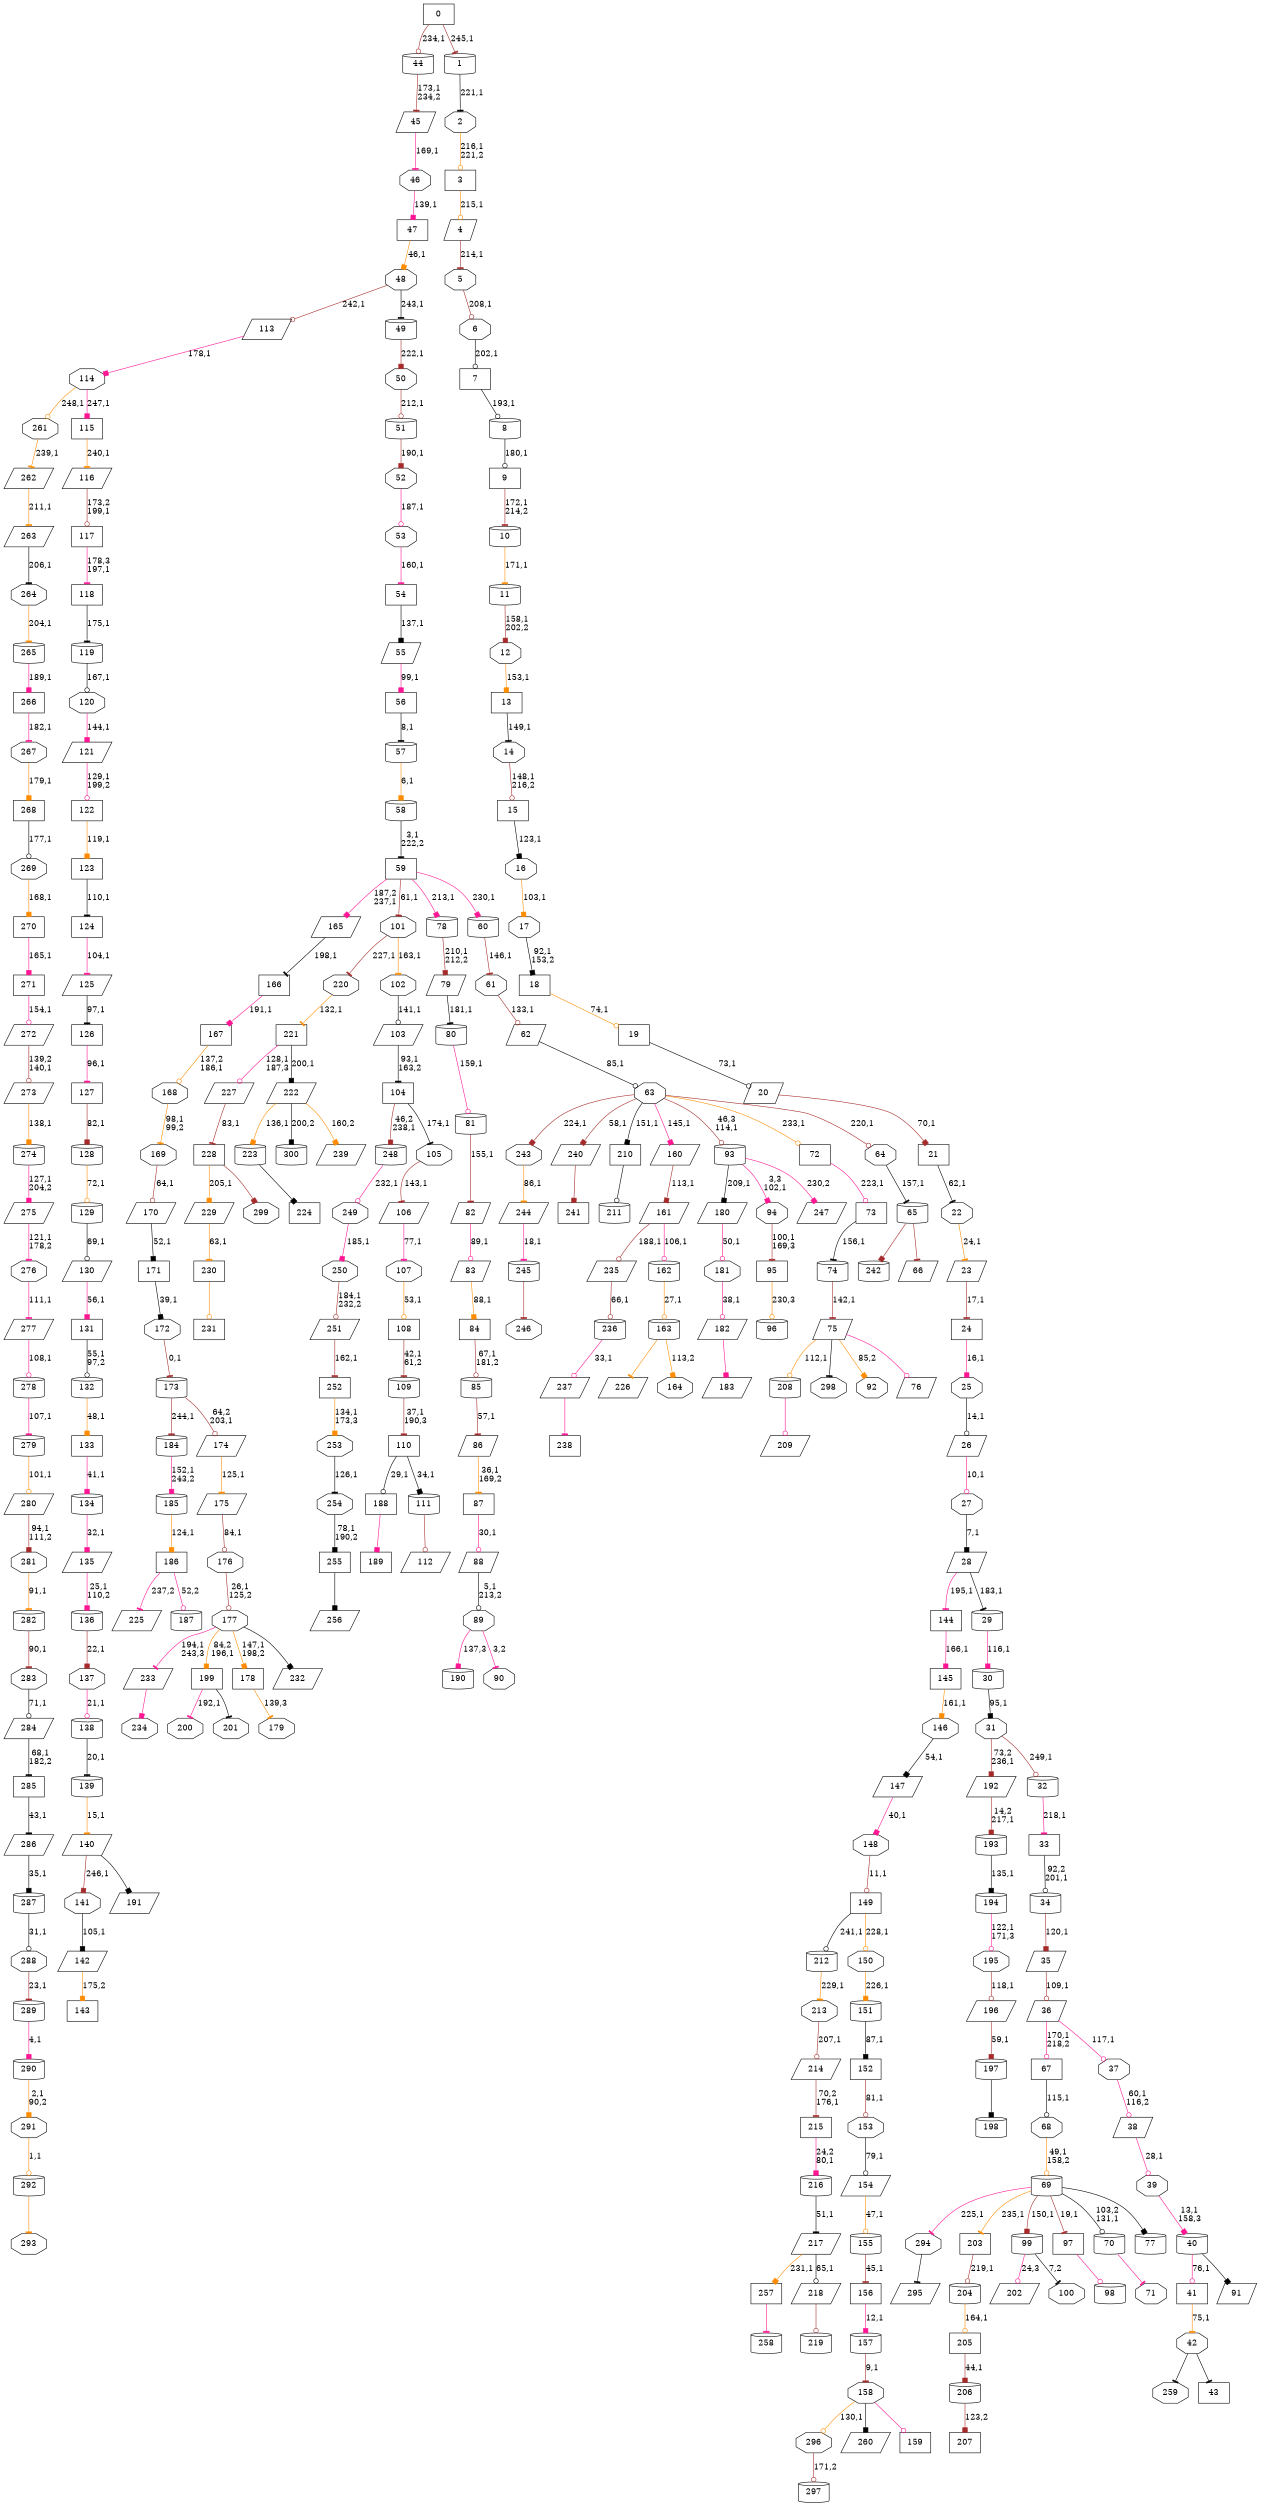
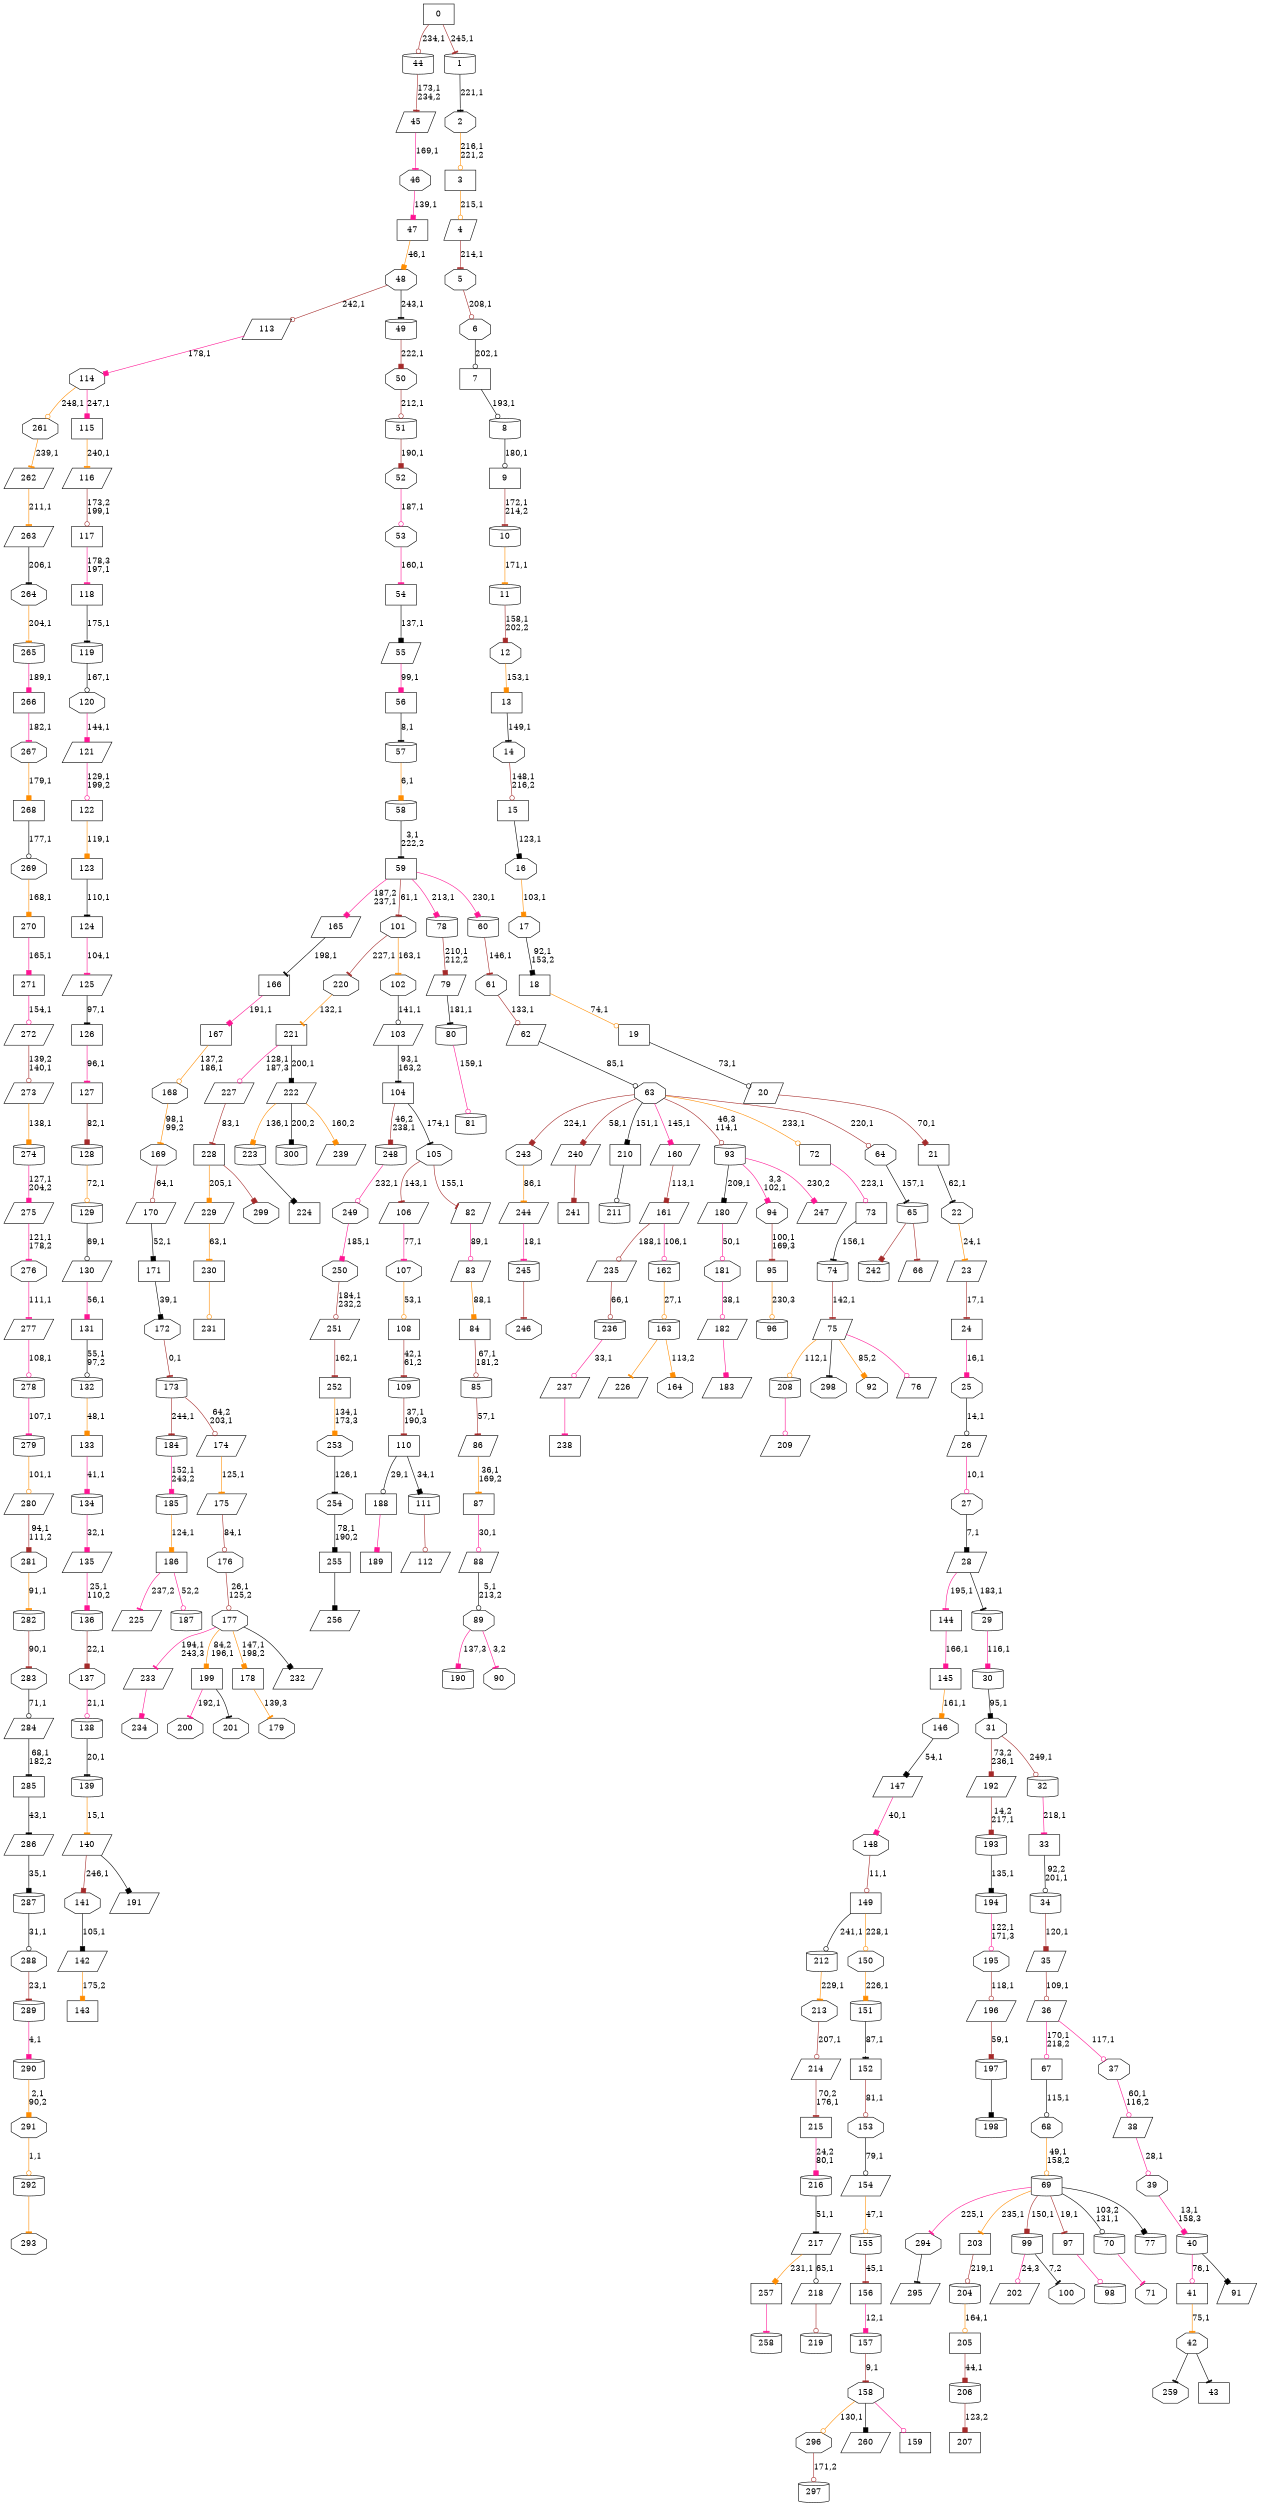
edge "81" -> "82": now "105" -> "82"
edge "151" -> "152": arrowhead box -> tee
